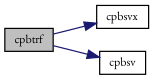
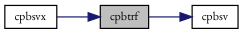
edge "cpbtrf" -> "cpbsvx": reversed
